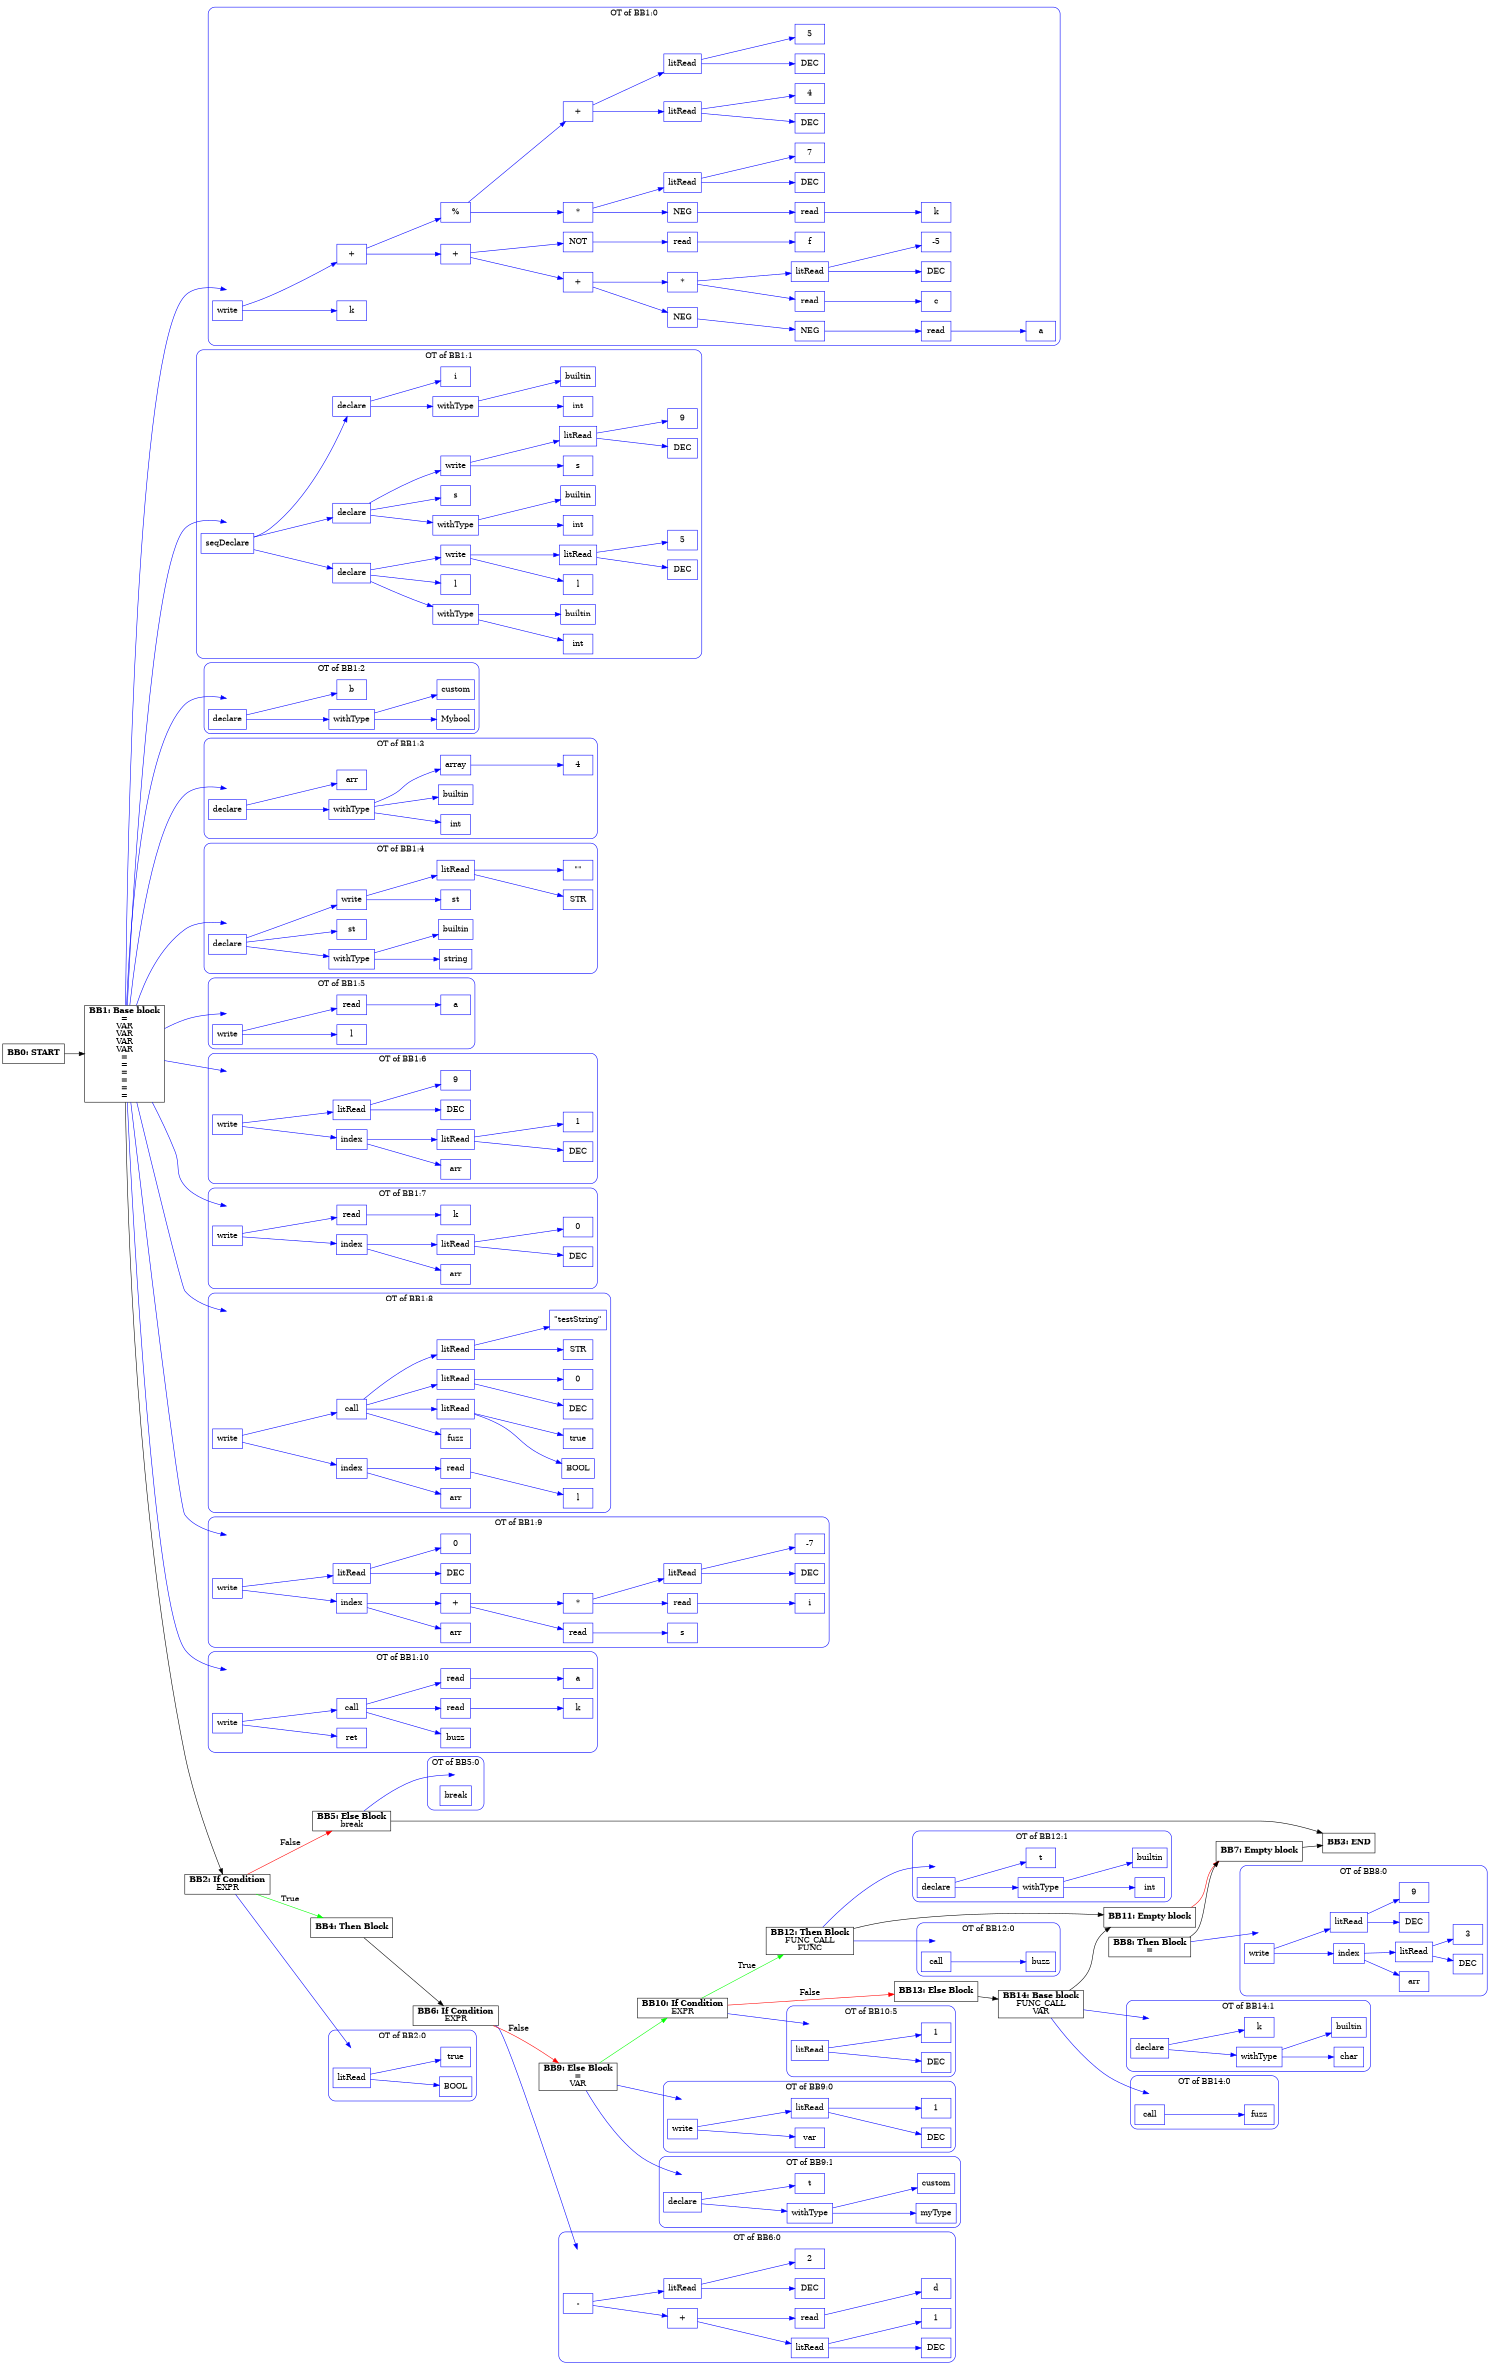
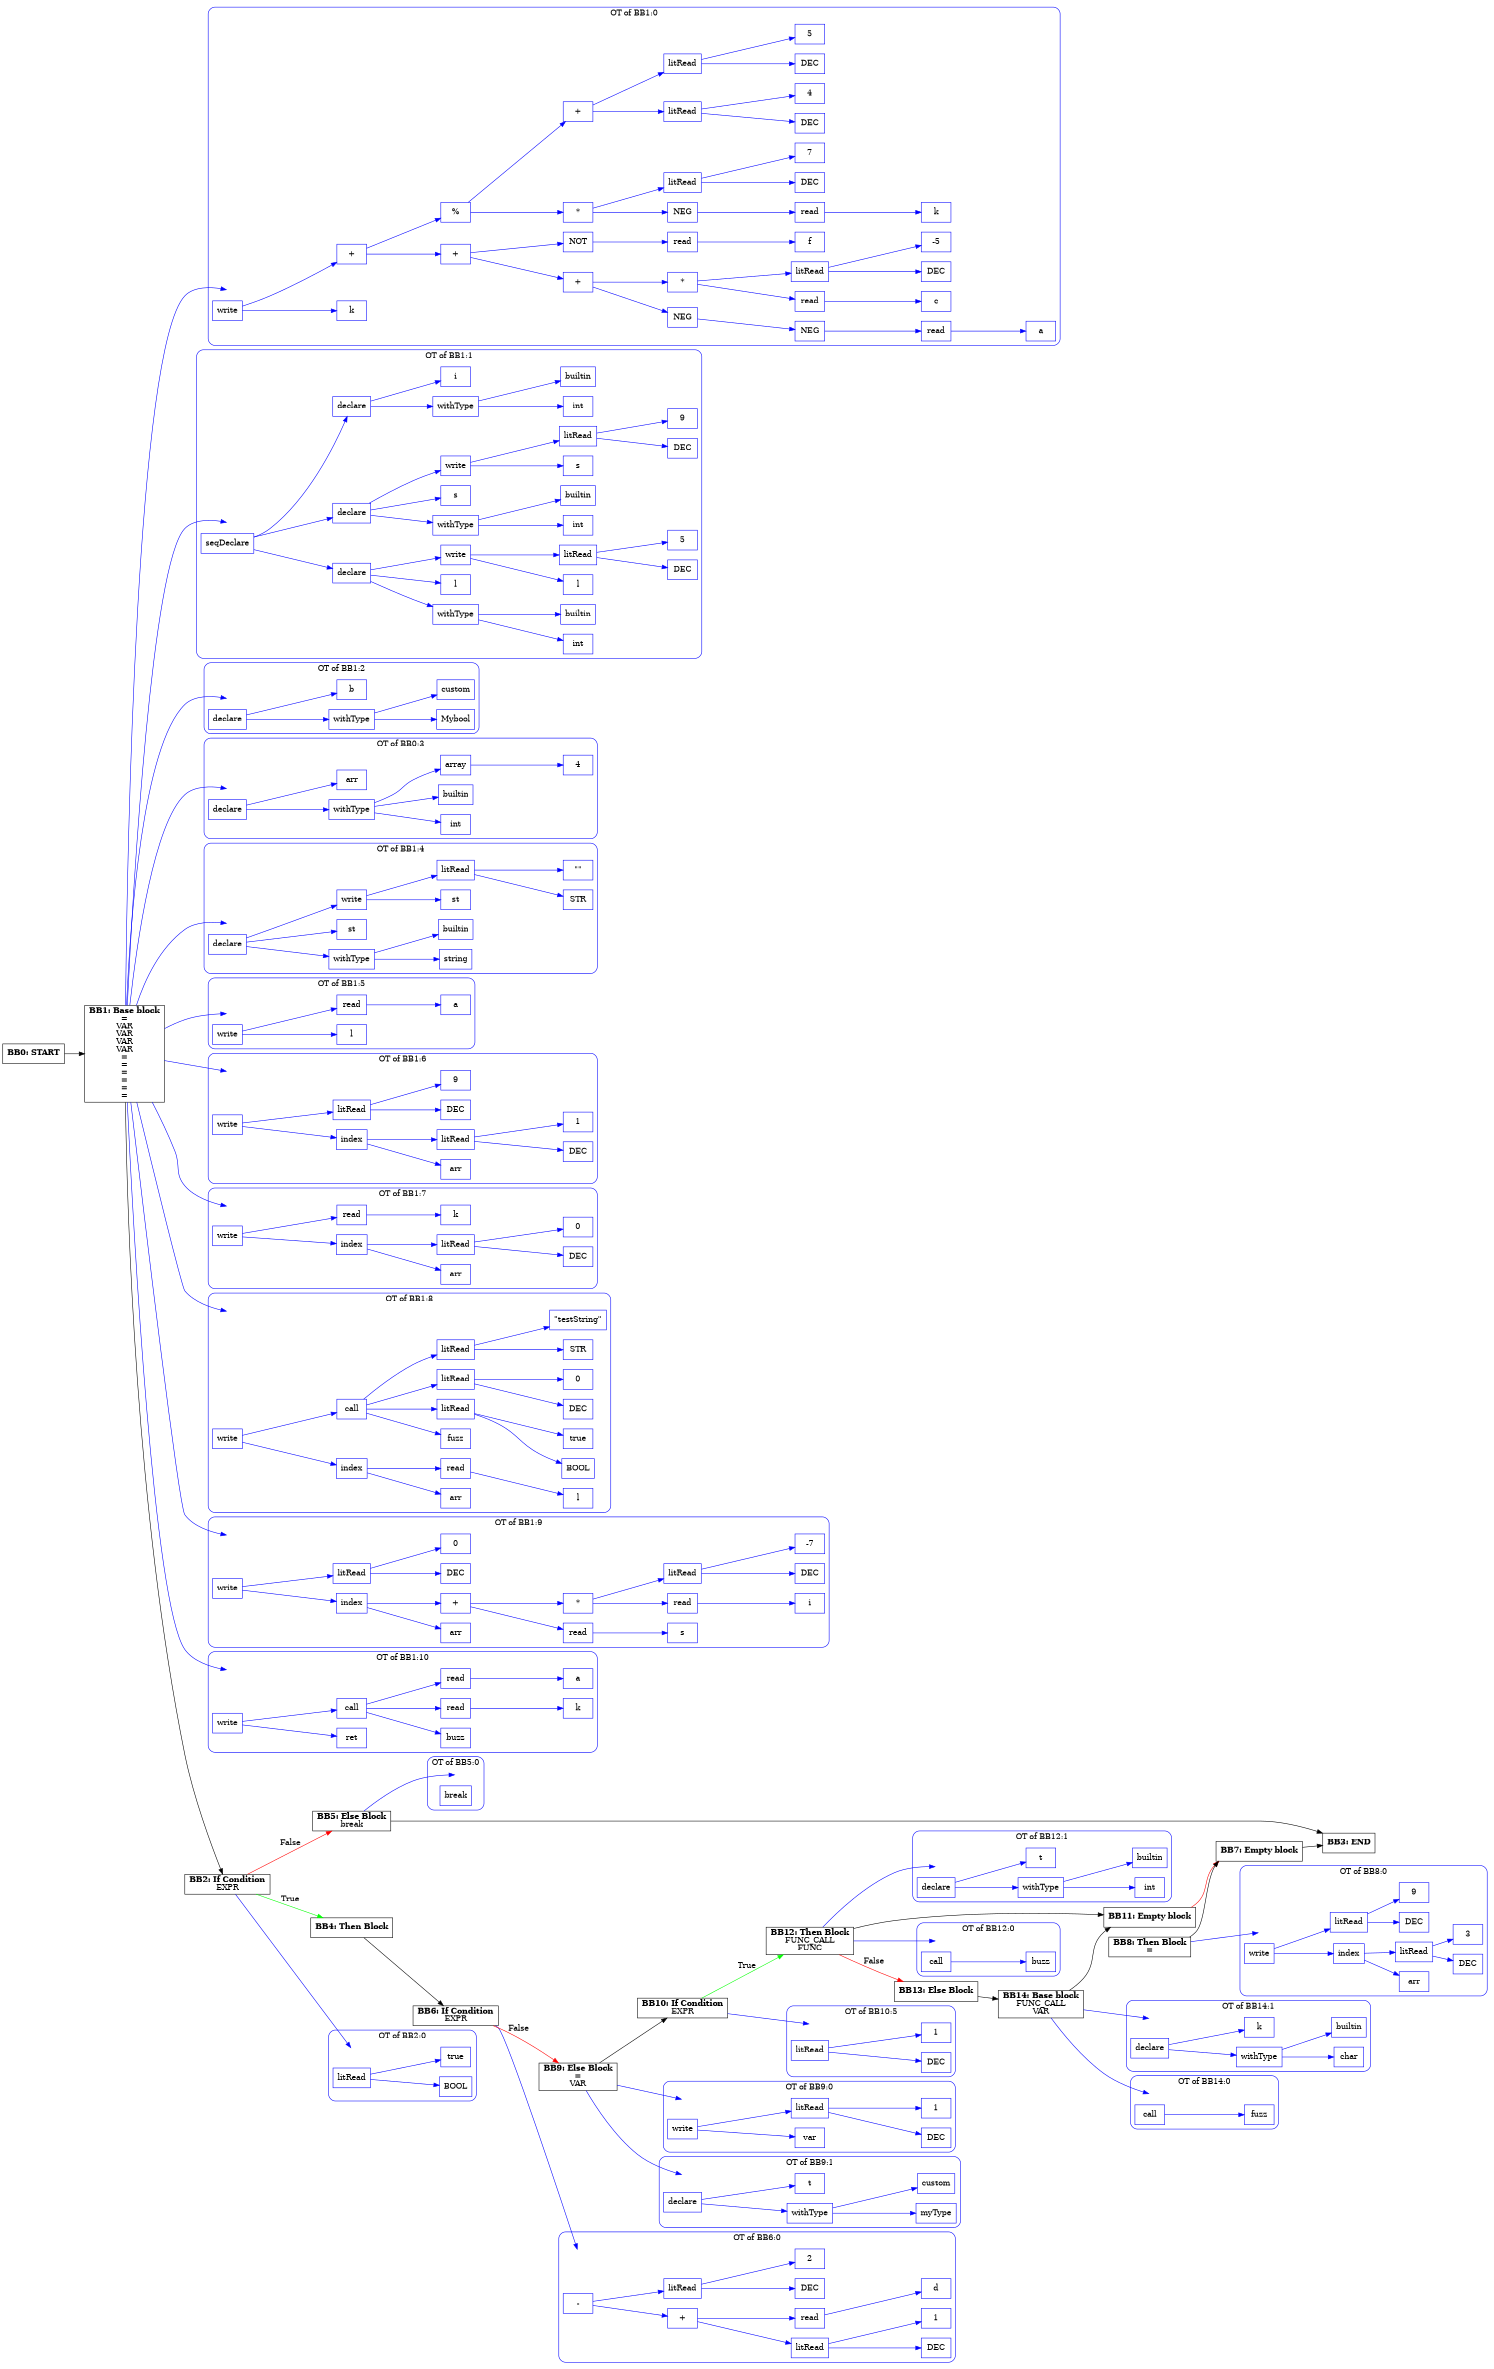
cluster "OT of BB1:3": label "OT of BB1:3" -> "OT of BB0:3"
edge "BB10: If Condition" -> "BB13: Else Block": now "BB12: Then Block" -> "BB13: Else Block"
edge "BB9: Else Block" -> "BB10: If Condition": color green -> black
